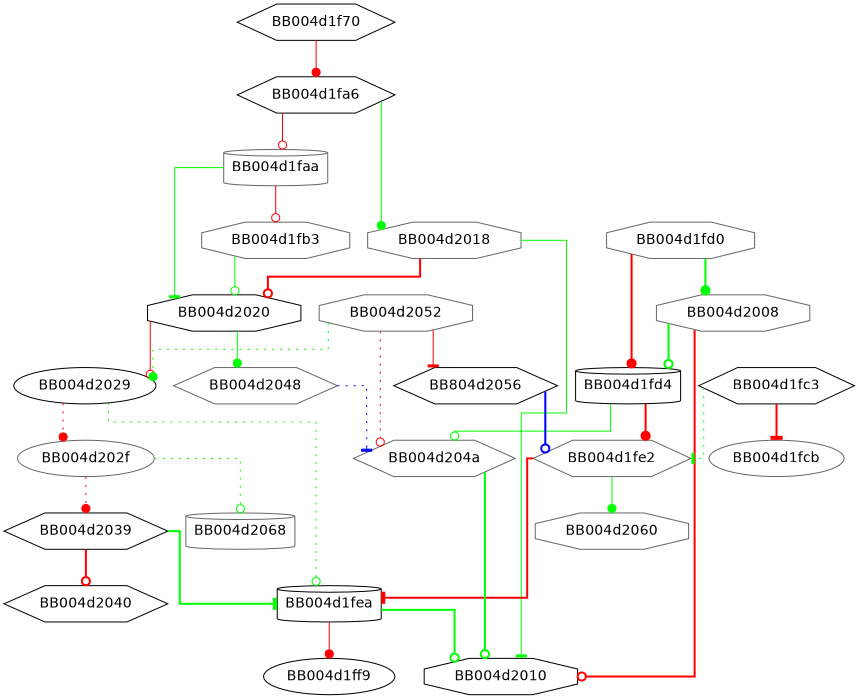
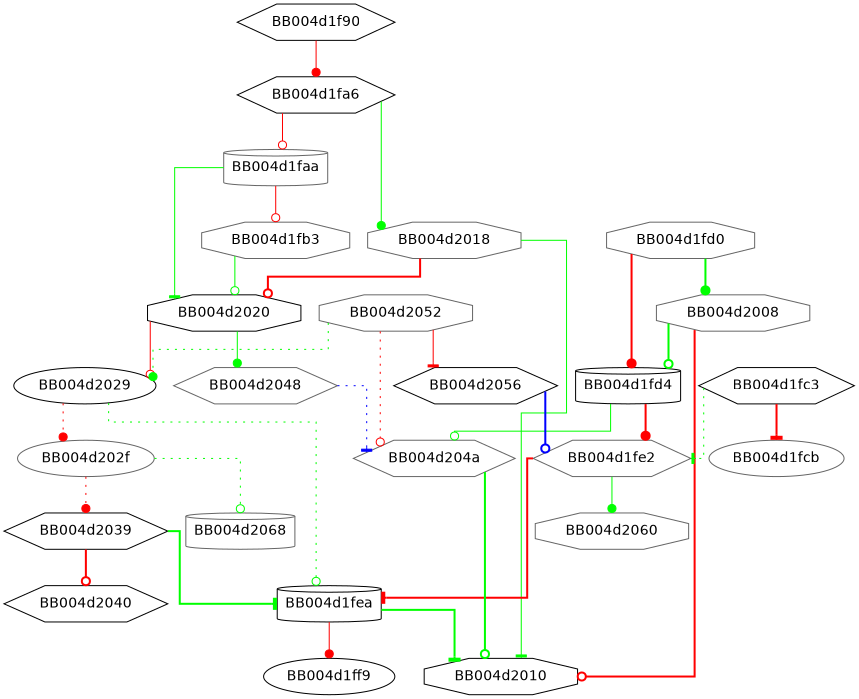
node "BB004d1f70": label "BB004d1f70" -> "BB004d1f90"
node "BB804d2056": label "BB804d2056" -> "BB004d2056"
edge "BB004d1fea" -> "BB004d2010": arrowhead odot -> tee
